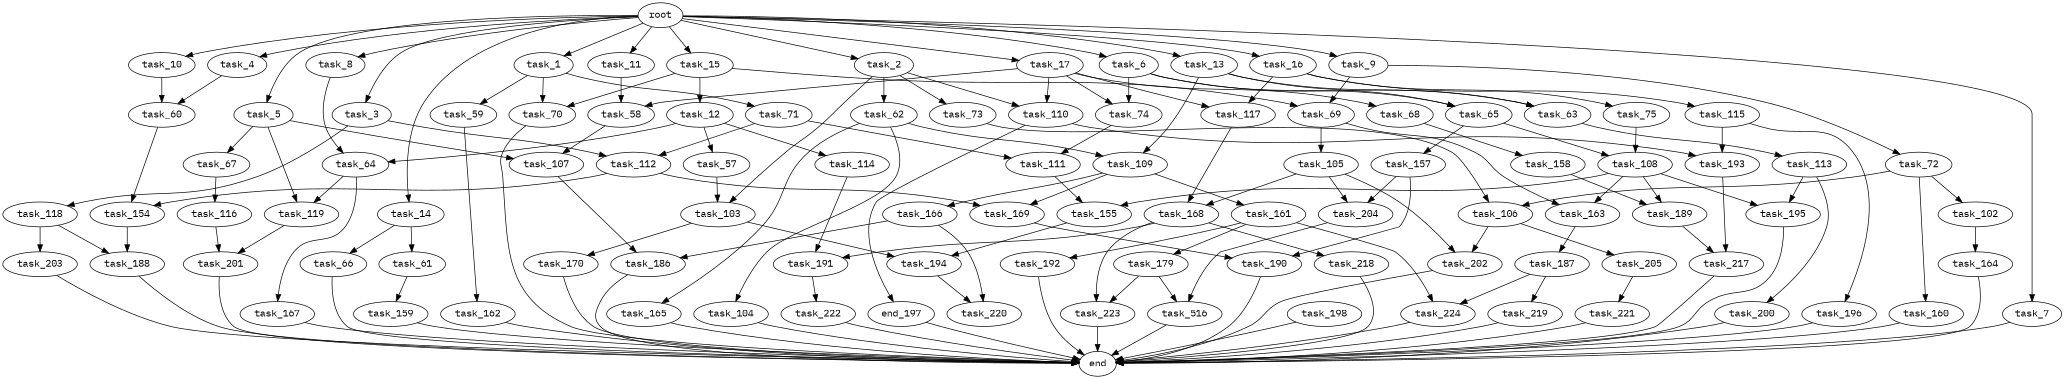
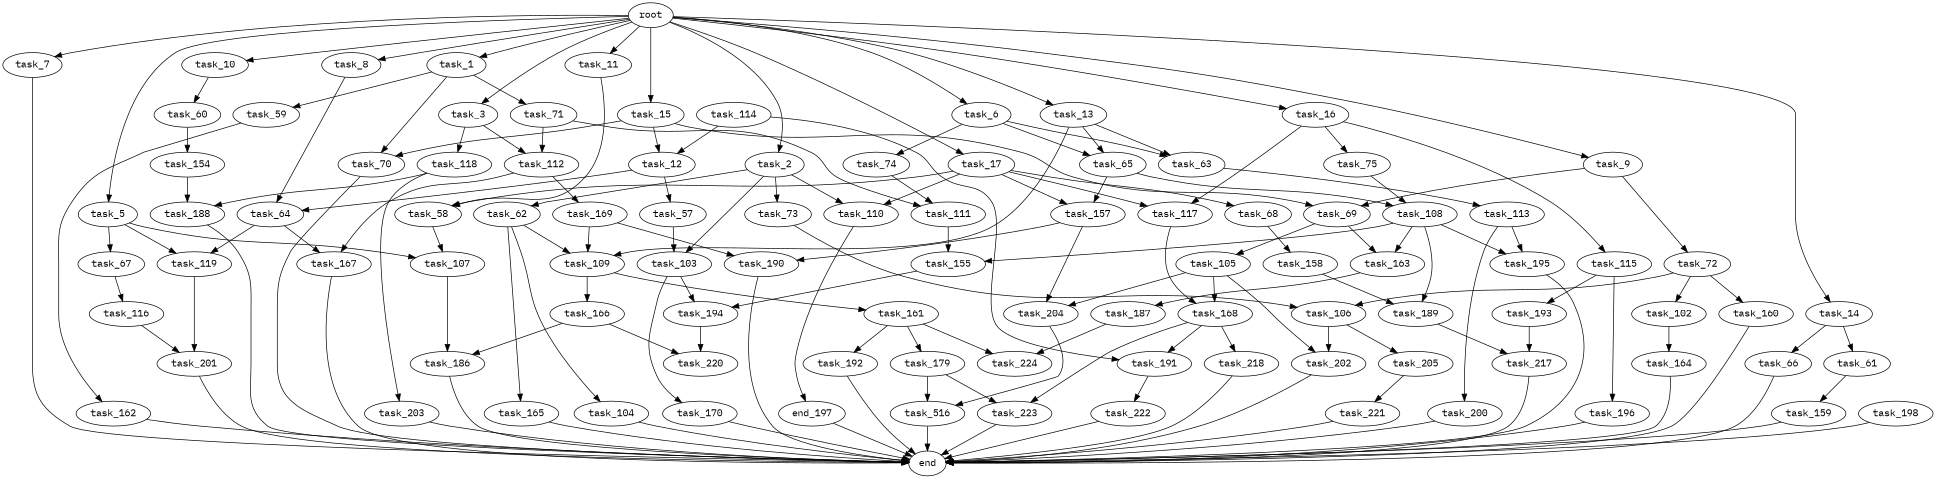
node "task_4": removed
edge "task_17" -> "task_74": now "task_17" -> "task_157"
edge "task_12" -> "task_114": reversed
edge "task_110" -> "task_193": removed
edge "task_109" -> "task_169": reversed
edge "task_112" -> "task_154": now "task_112" -> "task_167"
node "task_219": removed
edge "task_224" -> "end": removed
